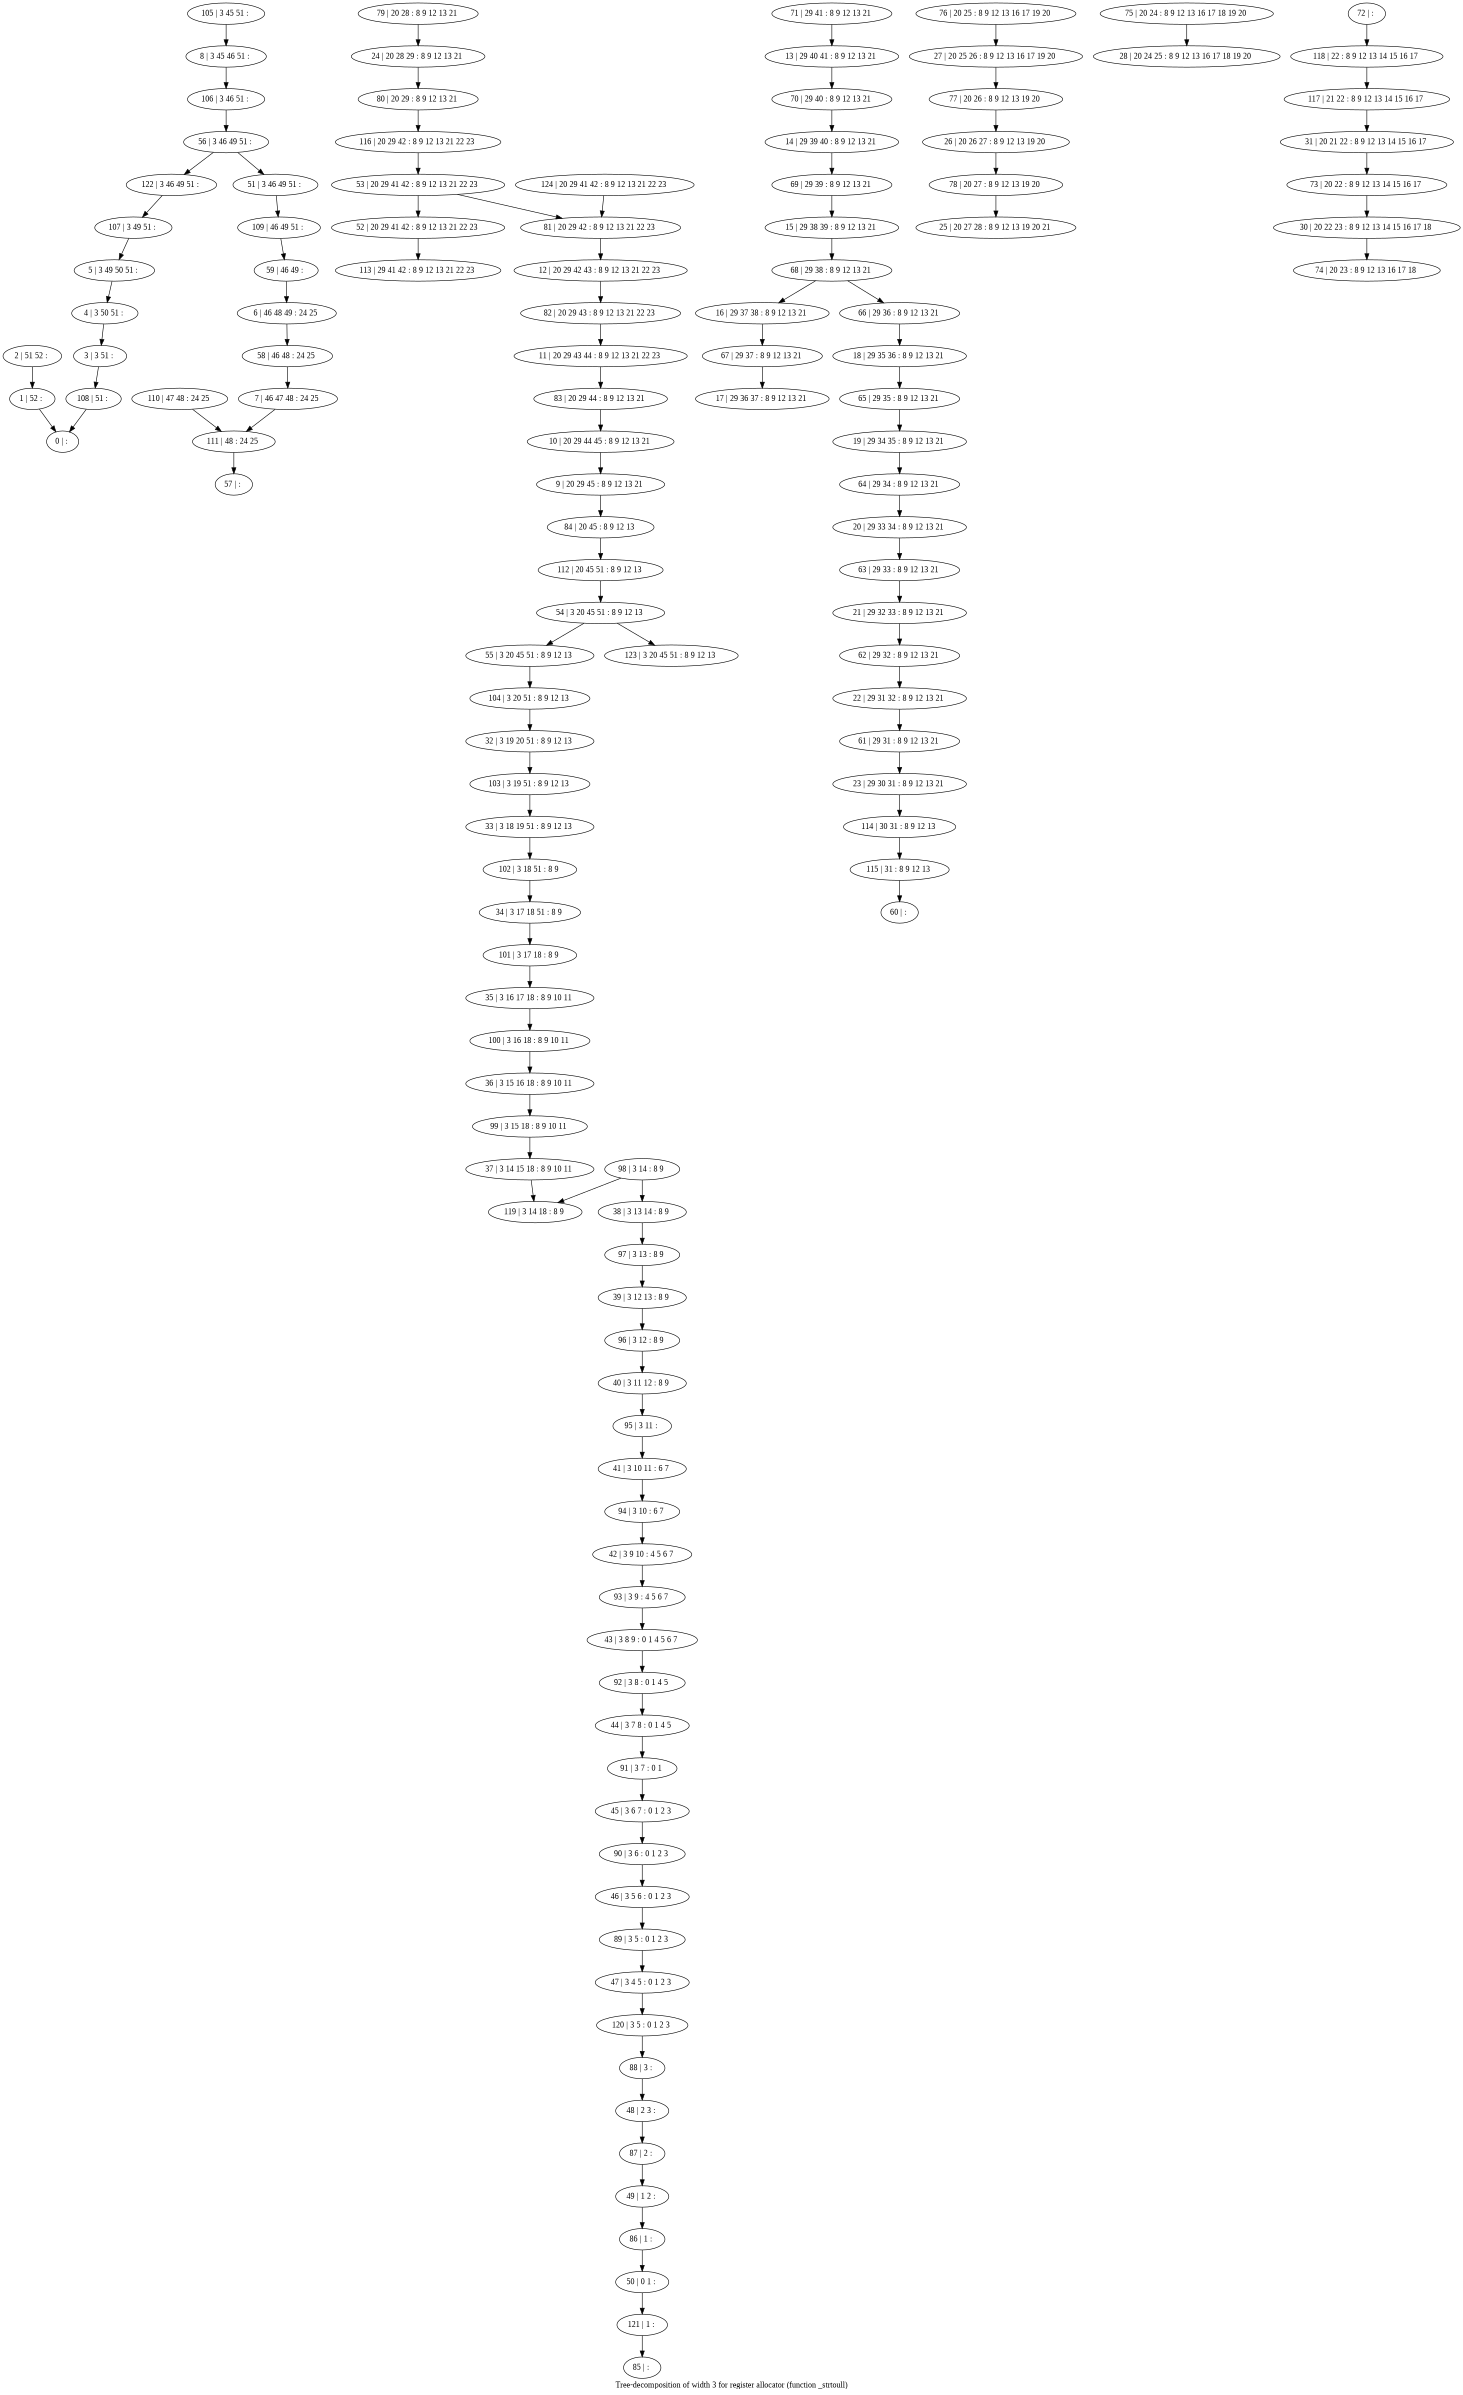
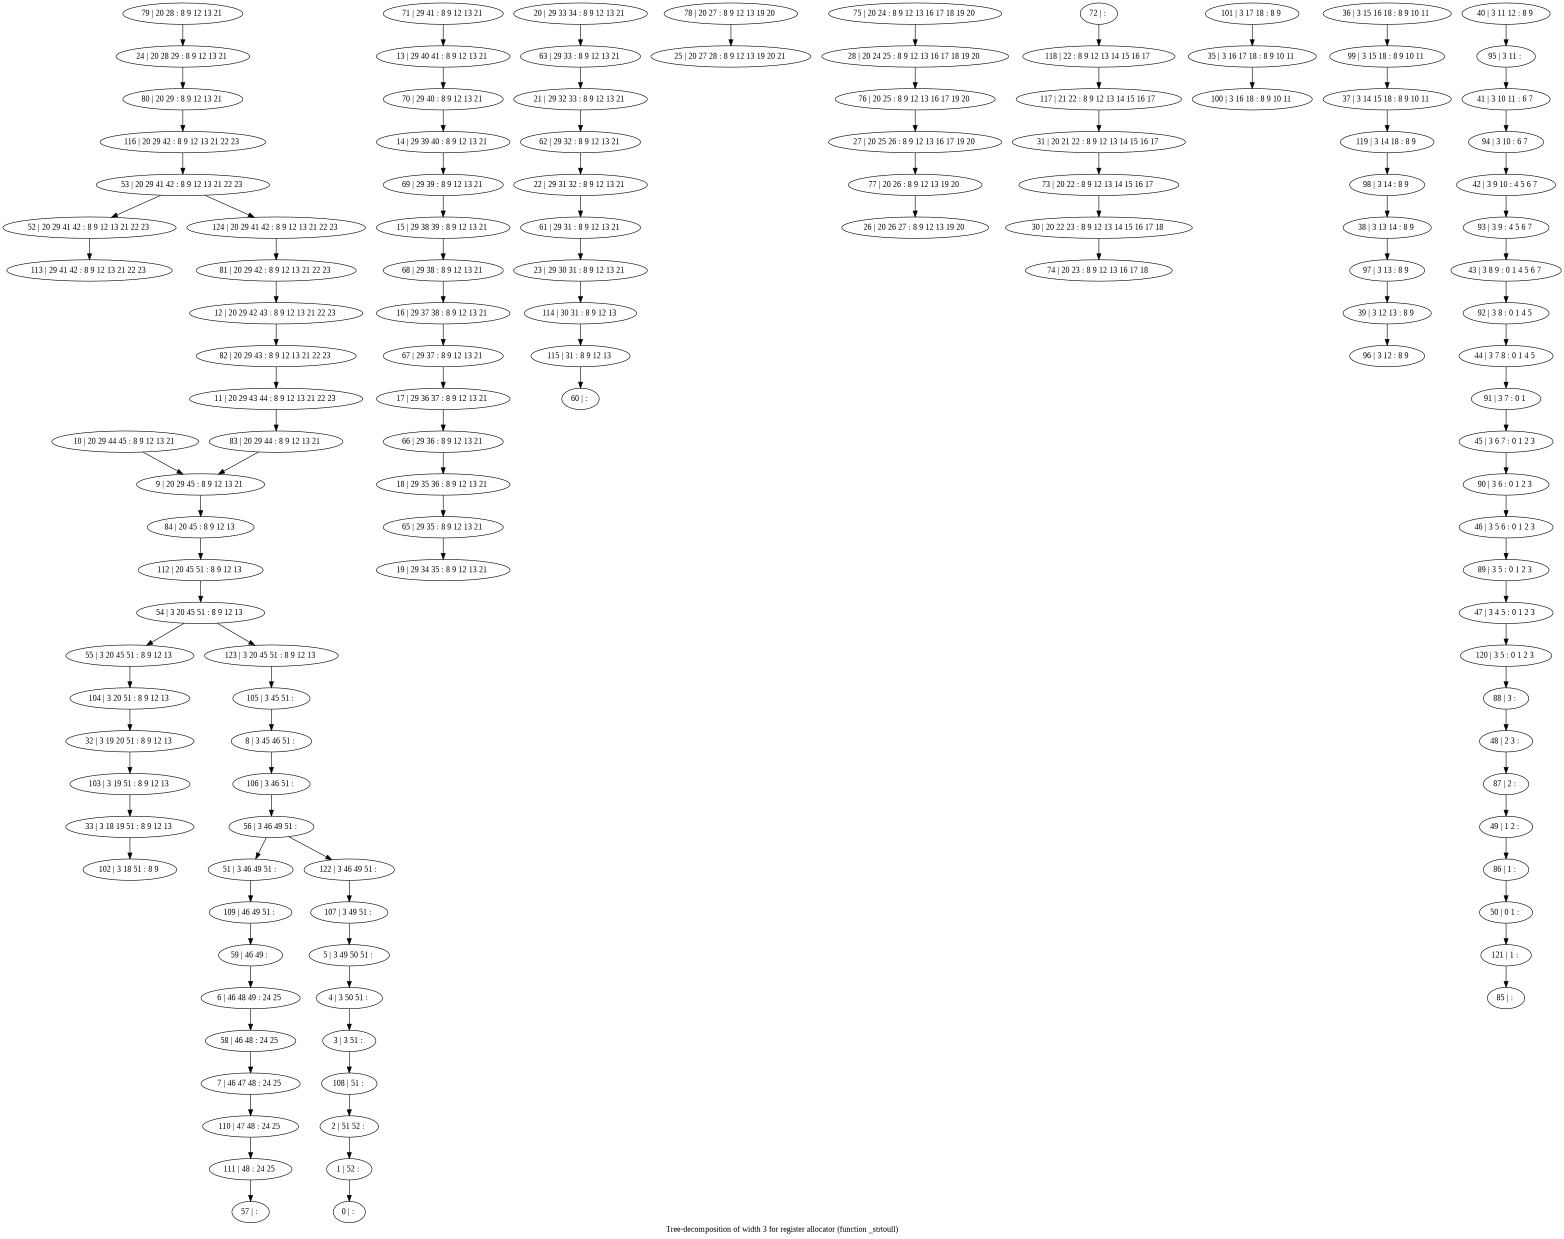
edge "28 | 20 24 25 : 8 9 12 13 16 17 18 19 20" -> "76 | 20 25 : 8 9 12 13 16 17 19 20": added
edge "26 | 20 26 27 : 8 9 12 13 19 20" -> "78 | 20 27 : 8 9 12 13 19 20": removed
edge "53 | 20 29 41 42 : 8 9 12 13 21 22 23" -> "81 | 20 29 42 : 8 9 12 13 21 22 23": now "53 | 20 29 41 42 : 8 9 12 13 21 22 23" -> "124 | 20 29 41 42 : 8 9 12 13 21 22 23"
edge "68 | 29 38 : 8 9 12 13 21" -> "66 | 29 36 : 8 9 12 13 21": now "17 | 29 36 37 : 8 9 12 13 21" -> "66 | 29 36 : 8 9 12 13 21"
edge "83 | 20 29 44 : 8 9 12 13 21" -> "10 | 20 29 44 45 : 8 9 12 13 21": now "83 | 20 29 44 : 8 9 12 13 21" -> "9 | 20 29 45 : 8 9 12 13 21"
edge "108 | 51 :" -> "0 | :": now "108 | 51 :" -> "2 | 51 52 :"
edge "7 | 46 47 48 : 24 25" -> "111 | 48 : 24 25": now "7 | 46 47 48 : 24 25" -> "110 | 47 48 : 24 25"
node "64 | 29 34 : 8 9 12 13 21": removed
edge "123 | 3 20 45 51 : 8 9 12 13" -> "105 | 3 45 51 :": added
node "34 | 3 17 18 51 : 8 9": removed
edge "100 | 3 16 18 : 8 9 10 11" -> "36 | 3 15 16 18 : 8 9 10 11": removed
edge "98 | 3 14 : 8 9" -> "119 | 3 14 18 : 8 9": reversed
edge "96 | 3 12 : 8 9" -> "40 | 3 11 12 : 8 9": removed
